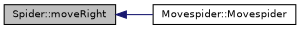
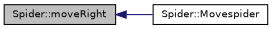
node "Movespider::Movespider": label "Movespider::Movespider" -> "Spider::Movespider"
